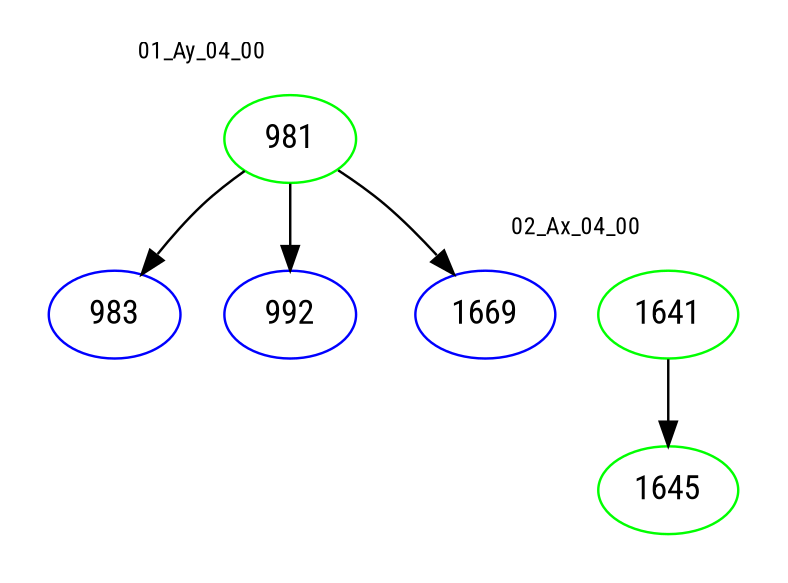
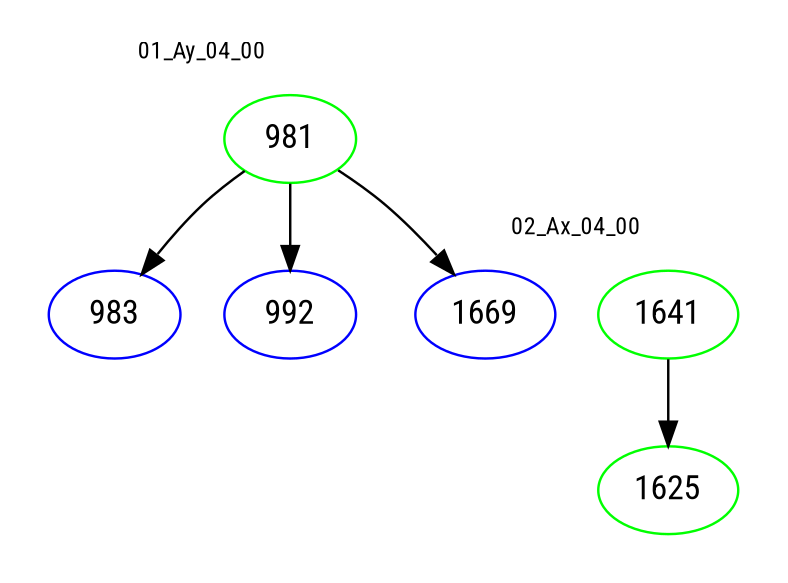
node "1645": label "1645" -> "1625"
